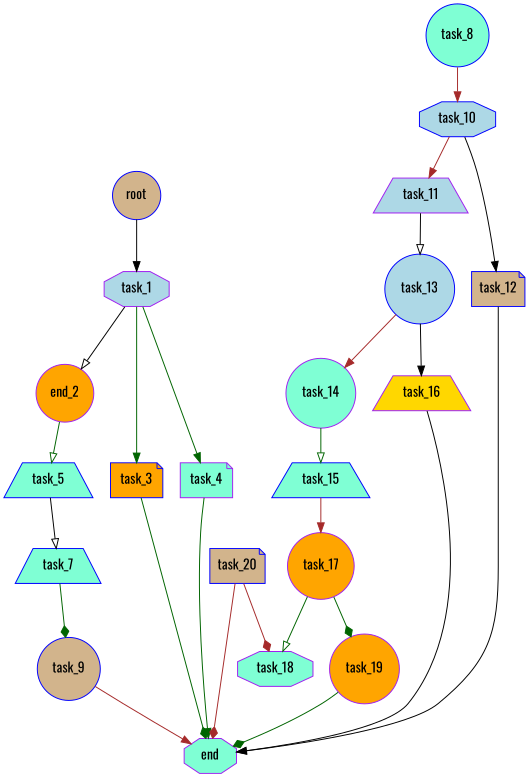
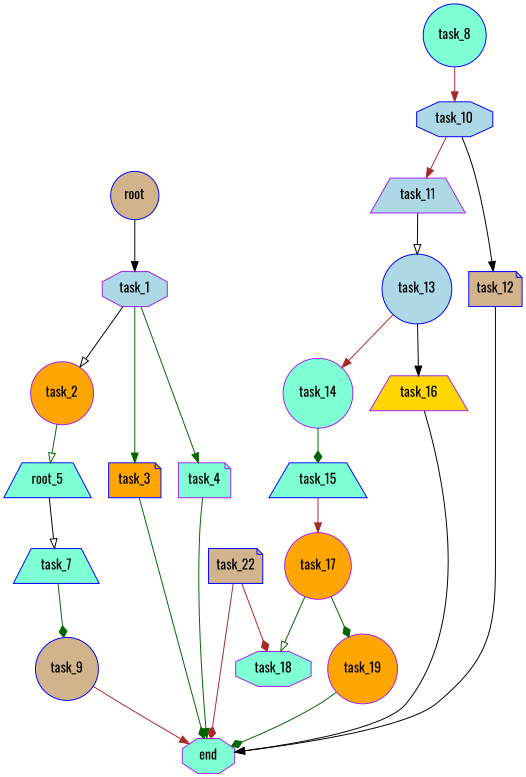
node "end_2": label "end_2" -> "task_2"
edge "task_14" -> "task_15": arrowhead onormal -> diamond
node "task_5": label "task_5" -> "root_5"
node "task_20": label "task_20" -> "task_22"
